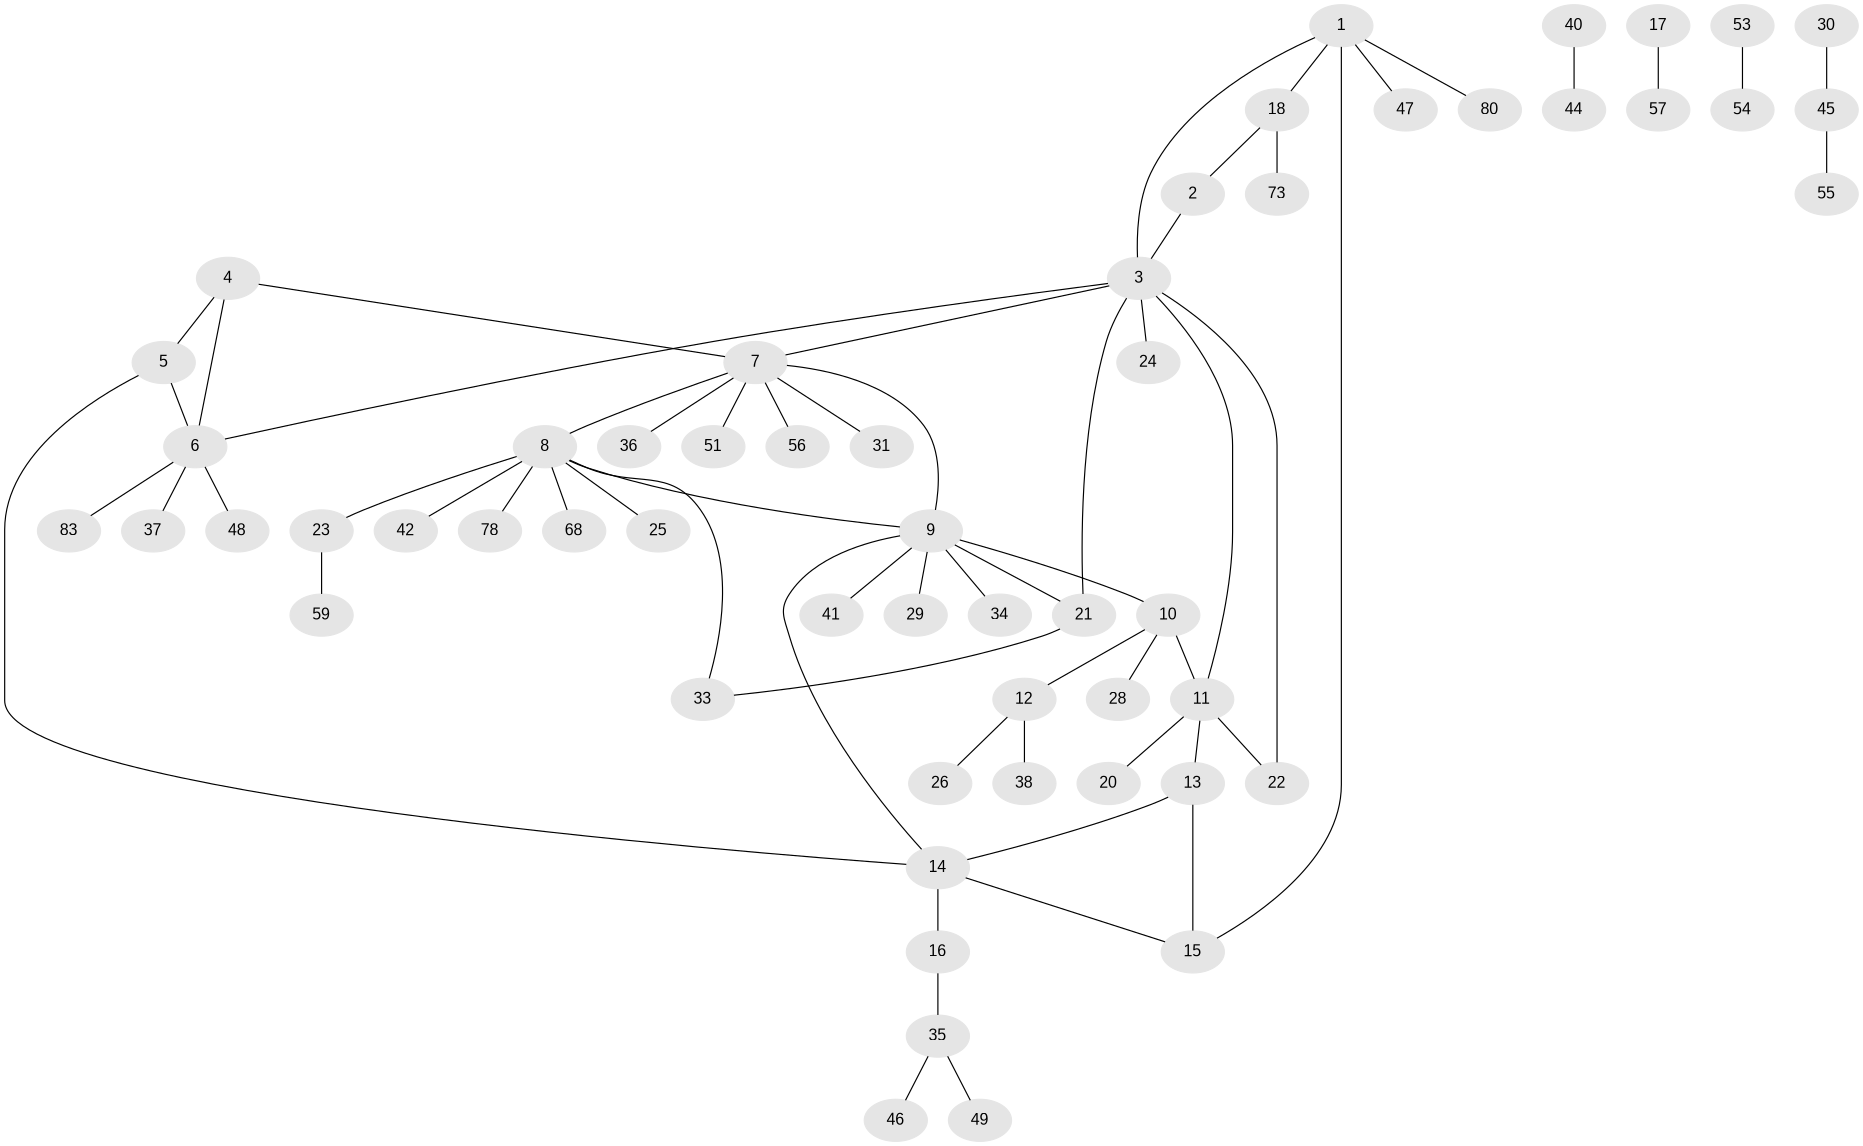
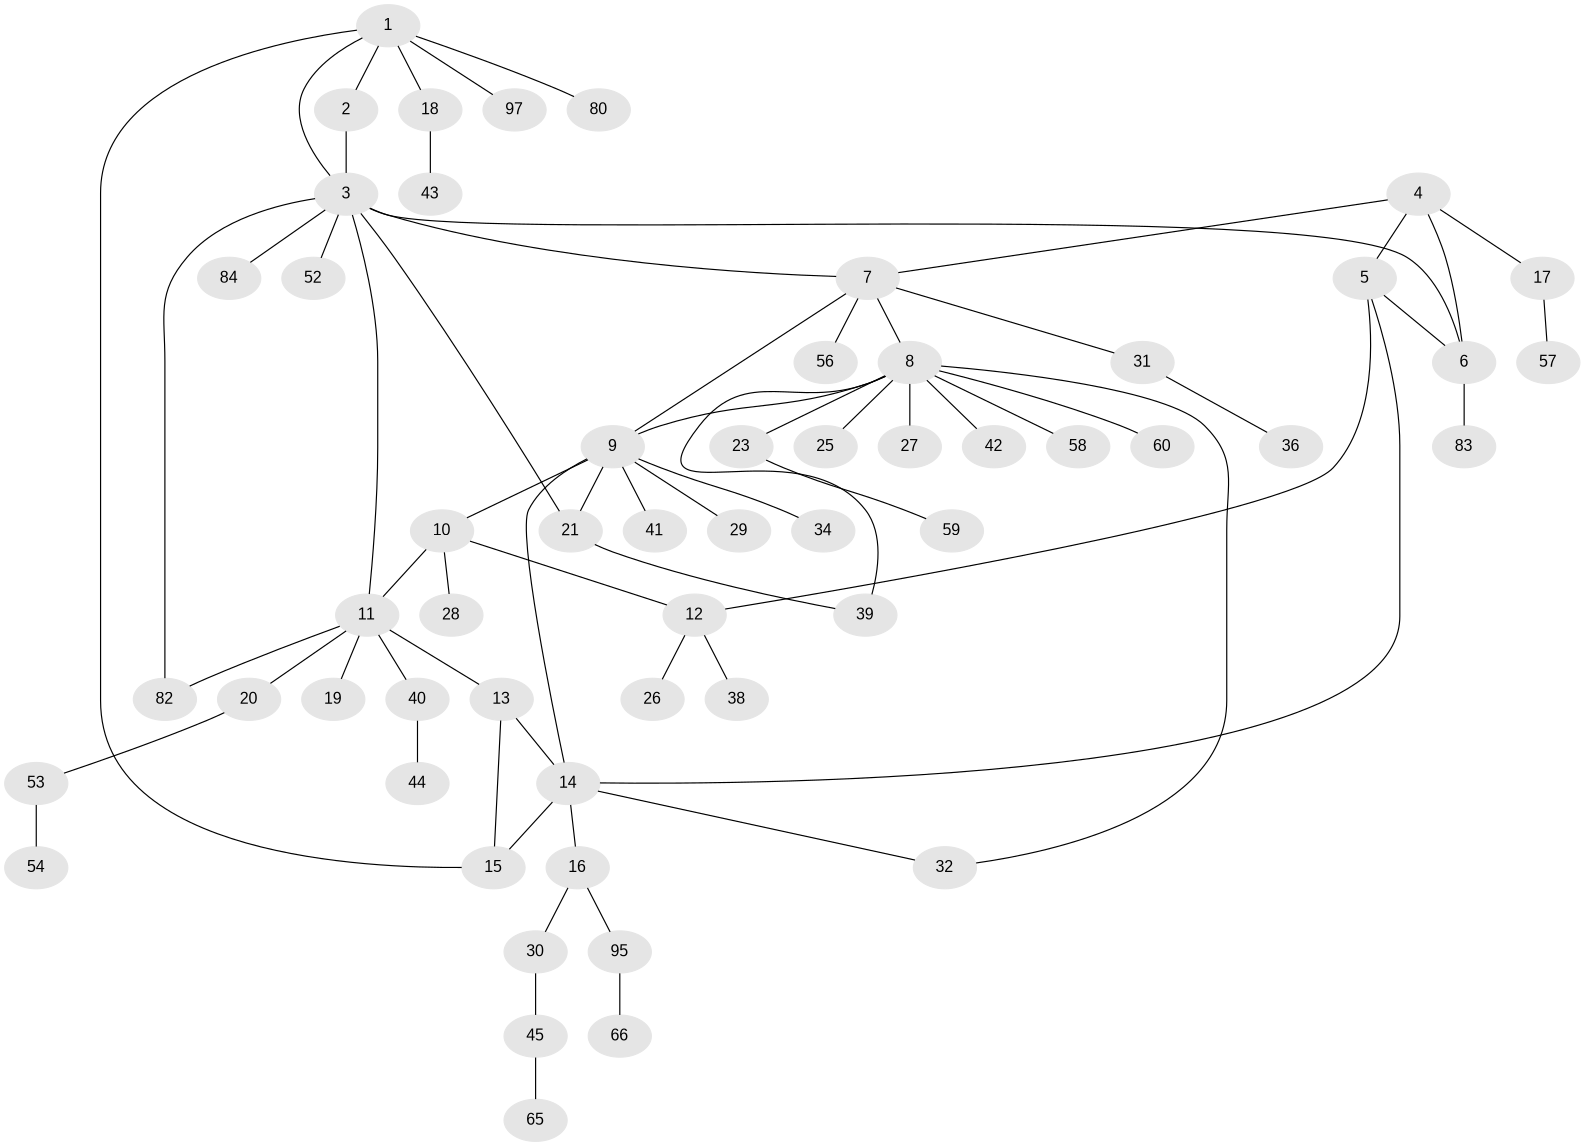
node "47": label "47" -> "97"
edge "18" -- "2": now "1" -- "2"
node "73": label "73" -> "43"
node "55": label "55" -> "65"
edge "4" -- "17": added
node "52": added
node "24": label "24" -> "84"
edge "7" -- "36": now "31" -- "36"
node "51": removed
node "27": added
node "37": removed
node "48": removed
node "78": label "78" -> "58"
node "68": label "68" -> "60"
edge "5" -- "12": added
edge "11" -- "40": added
node "19": added
node "33": label "33" -> "39"
edge "20" -- "53": added
node "22": label "22" -> "82"
node "32": added
edge "16" -- "30": added
node "35": label "35" -> "95"
node "46": label "46" -> "66"
node "49": removed
